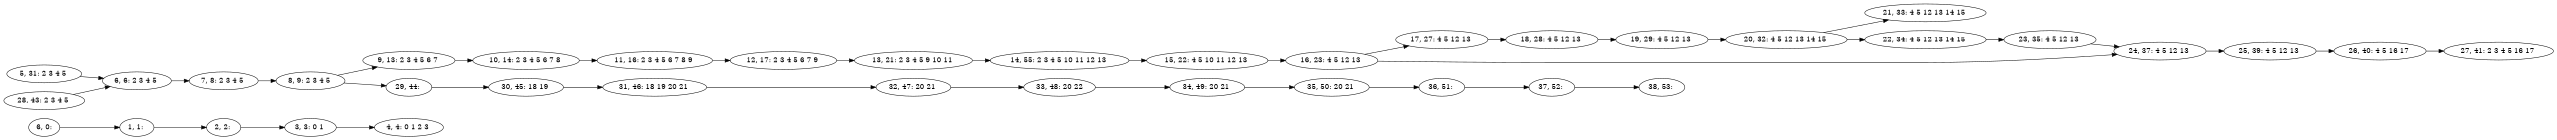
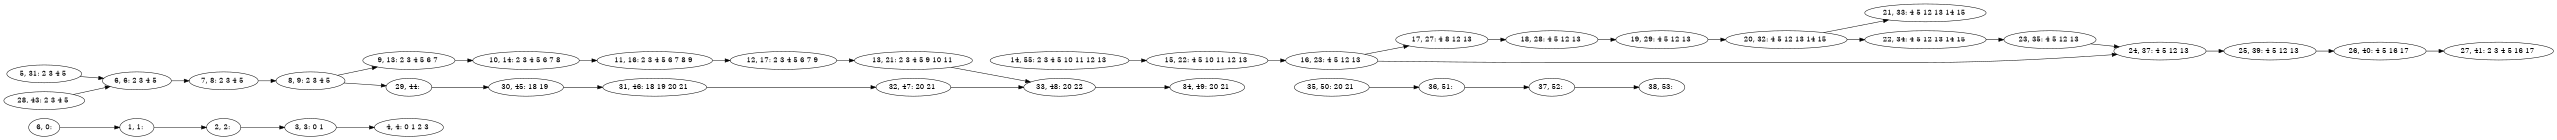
node "17, 27: 4 5 12 13": label "17, 27: 4 5 12 13" -> "17, 27: 4 8 12 13"
edge "13, 21: 2 3 4 5 9 10 11" -> "14, 55: 2 3 4 5 10 11 12 13": now "13, 21: 2 3 4 5 9 10 11" -> "33, 48: 20 22"
edge "34, 49: 20 21" -> "35, 50: 20 21": removed
